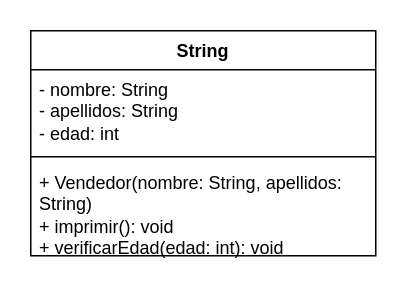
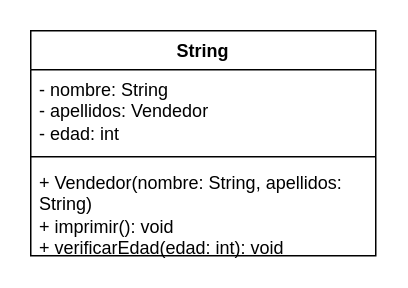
node "- nombre: String - apellidos: String - edad: int": label "- nombre: String - apellidos: String - edad: int" -> "- nombre: String - apellidos: Vendedor - edad: int"
